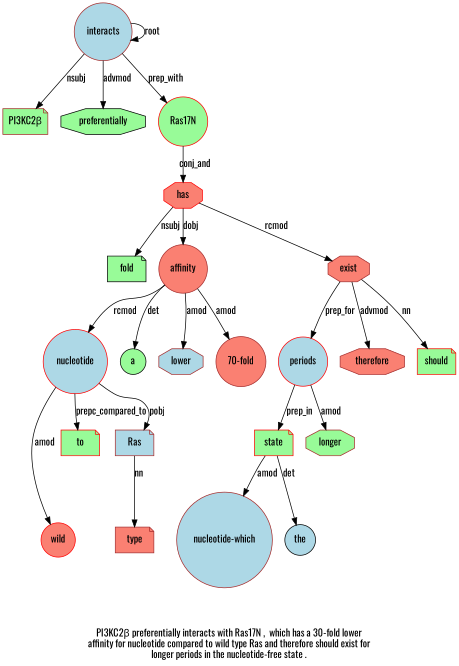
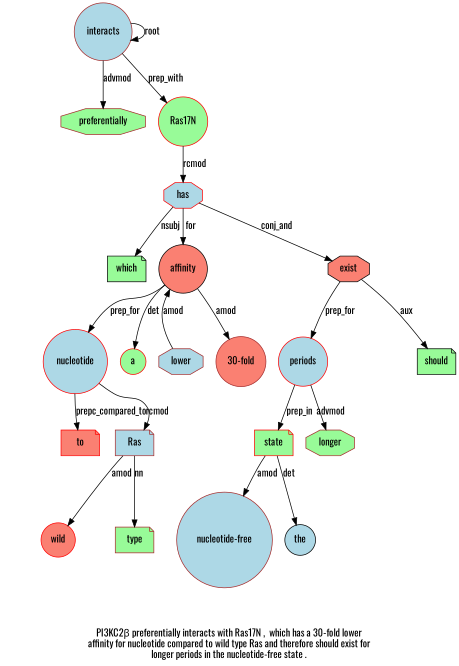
node "PI3KC2β": removed
node "preferentially": color black -> brown
edge "Ras17N" -> "has": label "conj_and" -> "rcmod"
node "has": fillcolor salmon -> lightblue
edge "has" -> "affinity": label "dobj" -> "for"
edge "has" -> "exist": label "rcmod" -> "conj_and"
node "fold": label "fold" -> "which"
node "affinity": color brown -> black
node "exist": color brown -> black
edge "affinity" -> "nucleotide": label "rcmod" -> "prep_for"
edge "exist" -> "should": label "nn" -> "aux"
edge "affinity" -> "lower": reversed
node "a": color black -> red
node "70-fold": label "70-fold" -> "30-fold"
node "therefore": removed
node "should": color red -> black
edge "nucleotide" -> "Ras": label "pobj" -> "rcmod"
edge "periods" -> "longer": label "amod" -> "advmod"
node "to": fillcolor palegreen -> salmon
edge "nucleotide" -> "wild": now "Ras" -> "wild"
node "type": fillcolor salmon -> palegreen
node "nucleotide-which": label "nucleotide-which" -> "nucleotide-free"
